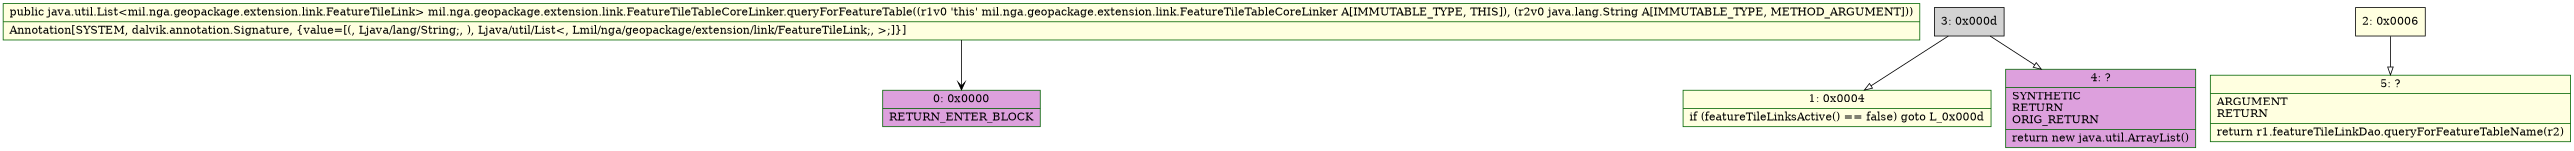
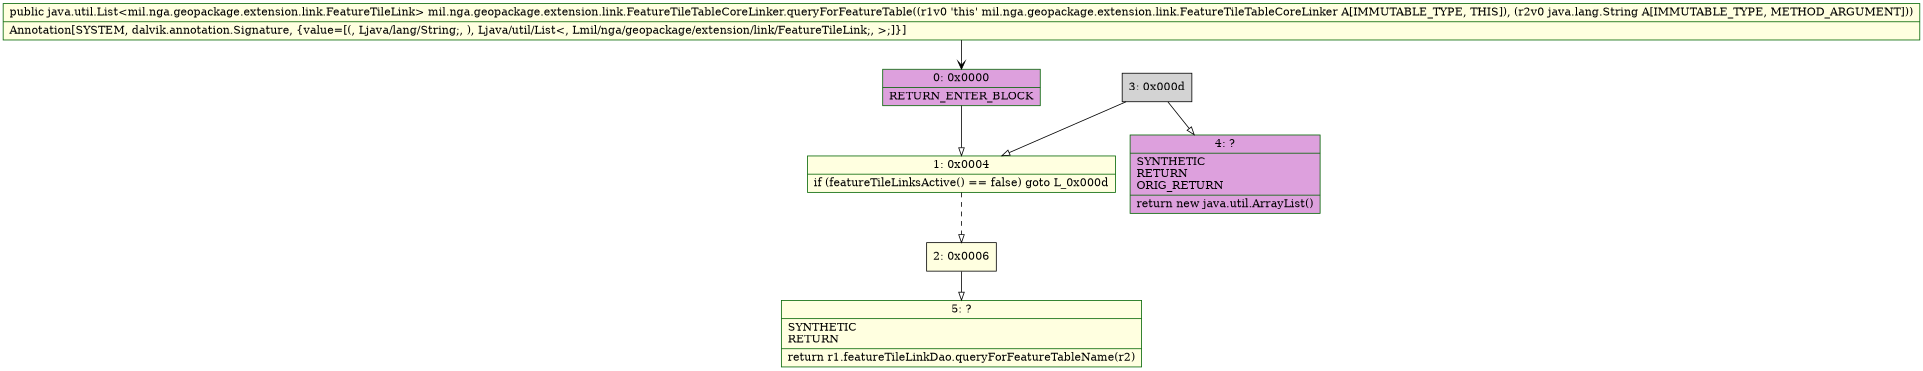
node "5: ?": text "ARGUMENT" -> "SYNTHETIC"
edge "0: 0x0000" -> "1: 0x0004": added
edge "1: 0x0004" -> "2: 0x0006": added
